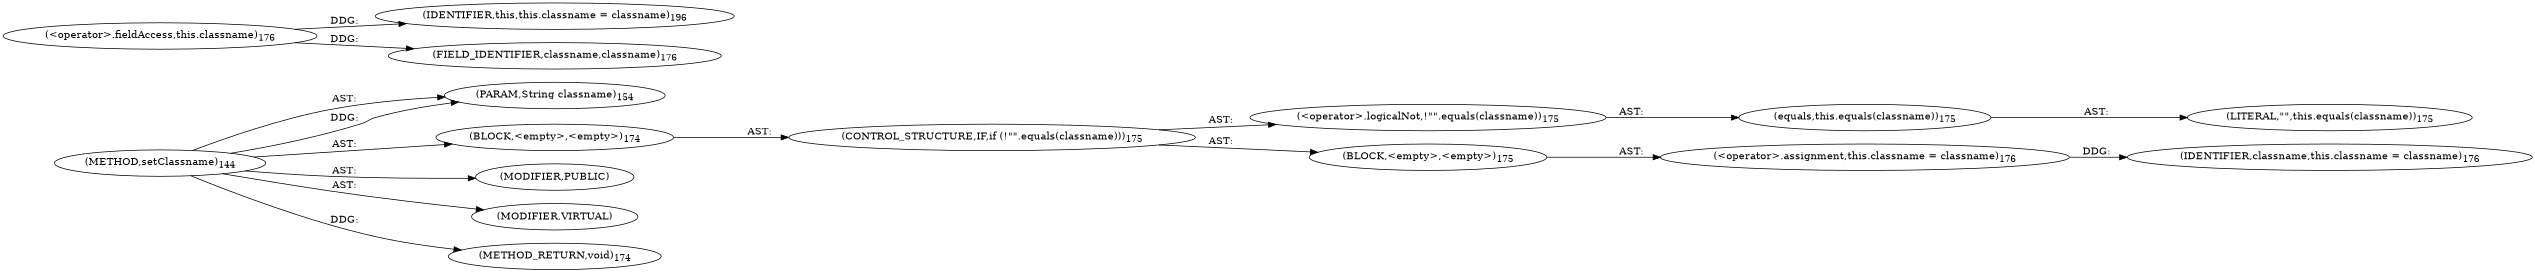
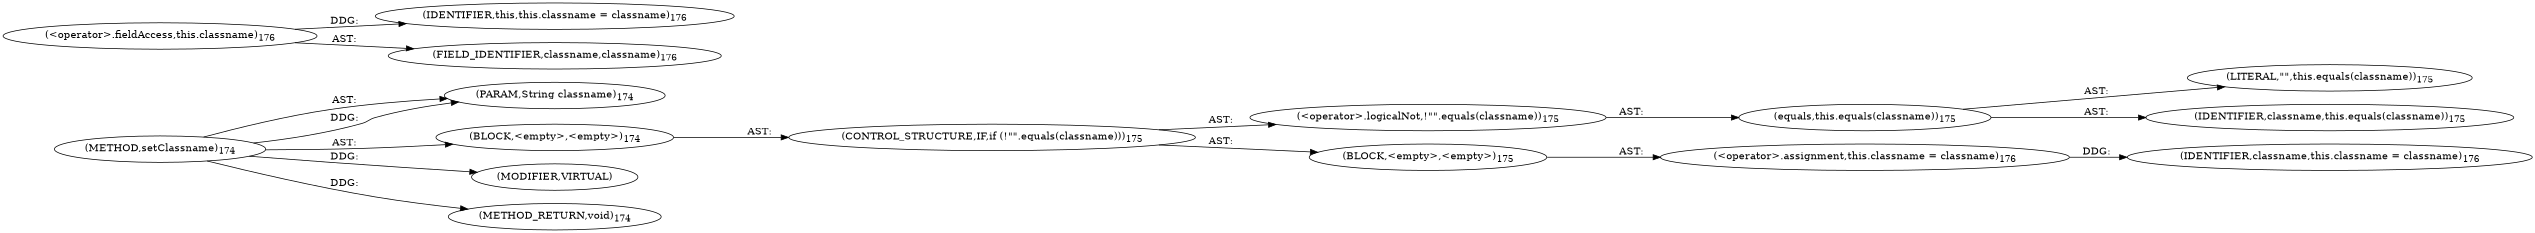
node "(IDENTIFIER,this,this.classname = classname)": text "196" -> "176"
edge "(<operator>.fieldAccess,this.classname)" -> "(FIELD_IDENTIFIER,classname,classname)": label "DDG: " -> "AST: "
node "(PARAM,String classname)": text "154" -> "174"
node "(IDENTIFIER,classname,this.equals(classname))": added
node "(METHOD,setClassname)": text "144" -> "174"
node "(MODIFIER,PUBLIC)": removed
edge "(METHOD,setClassname)" -> "(MODIFIER,VIRTUAL)": label "AST: " -> "DDG: "
